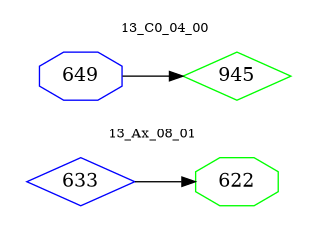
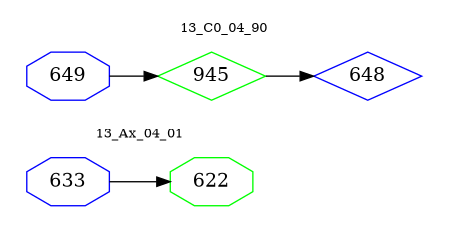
cluster "13_C0_04_00": label "13_C0_04_00" -> "13_C0_04_90"
node "648": added
cluster "13_Ax_08_01": label "13_Ax_08_01" -> "13_Ax_04_01"
node "633": shape diamond -> octagon
